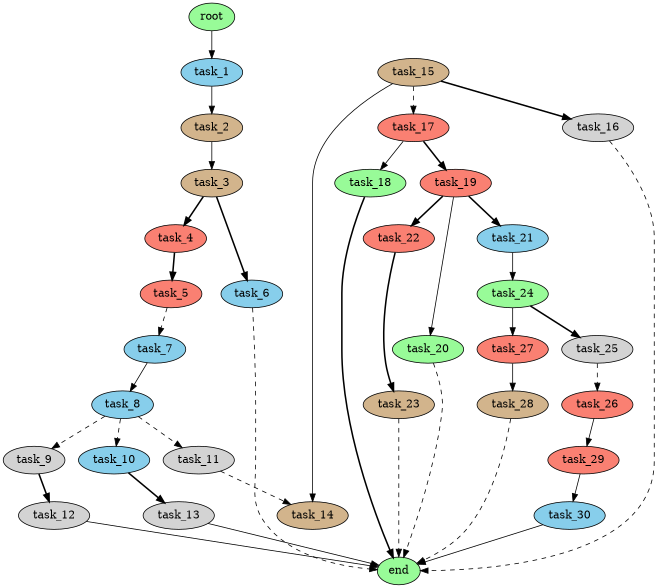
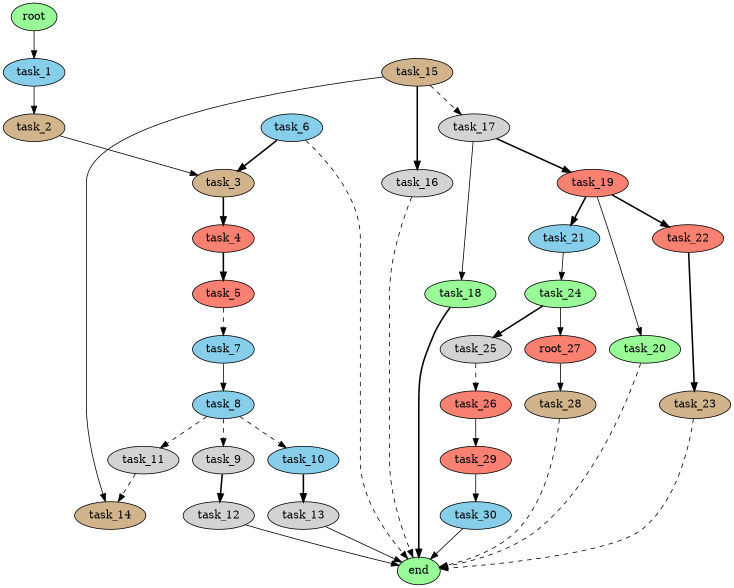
node "task_17": fillcolor salmon -> lightgrey
edge "task_3" -> "task_6": reversed
node "task_27": label "task_27" -> "root_27"
